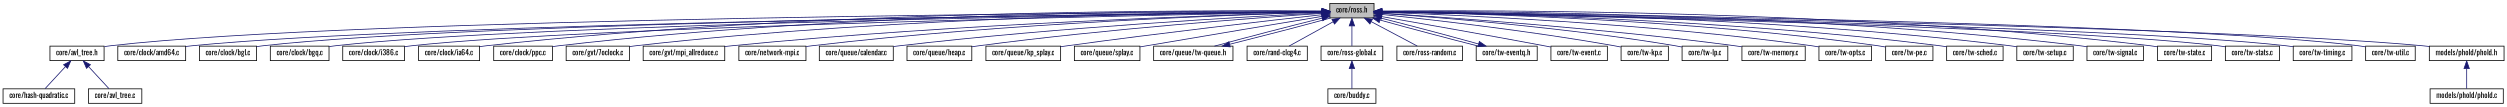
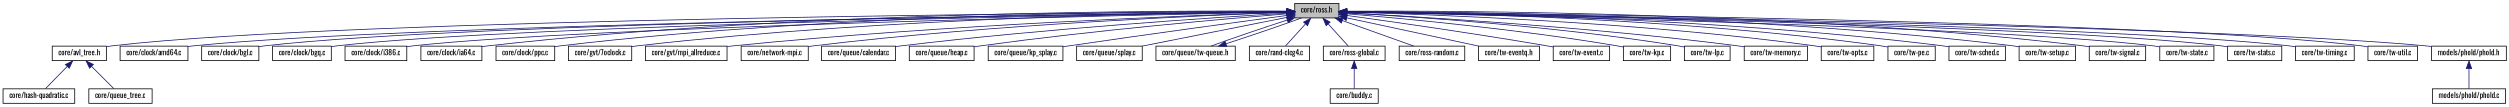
edge "core/ross.h" -> "core/tw-eventq.h": removed
node "core/avl_tree.c": label "core/avl_tree.c" -> "core/queue_tree.c"
